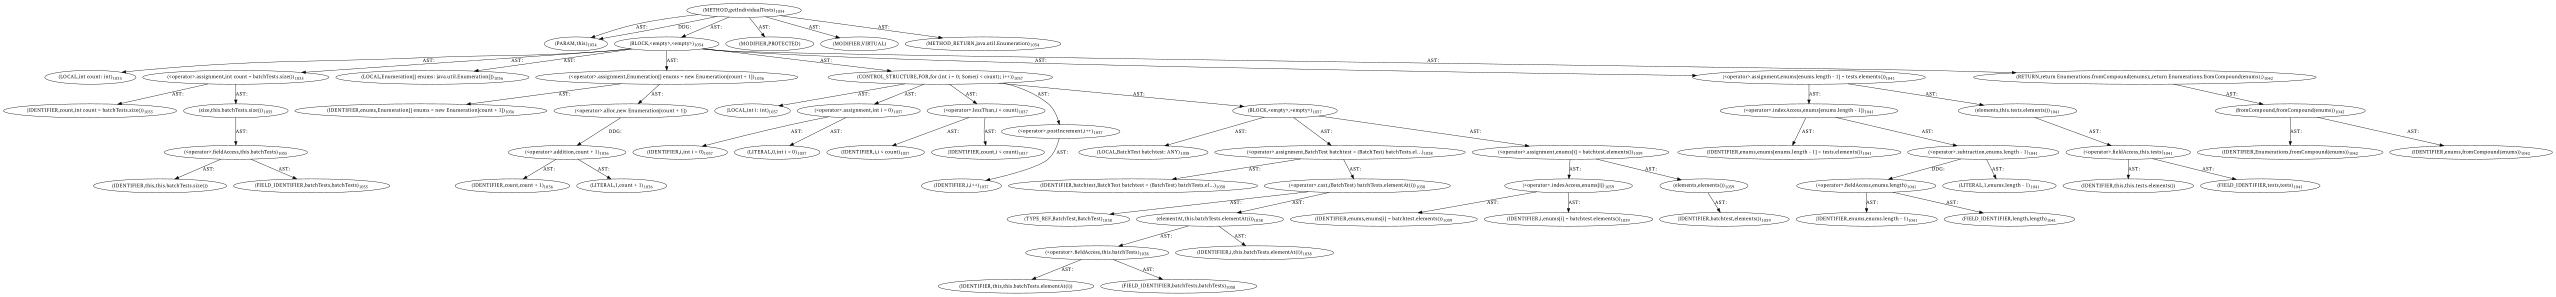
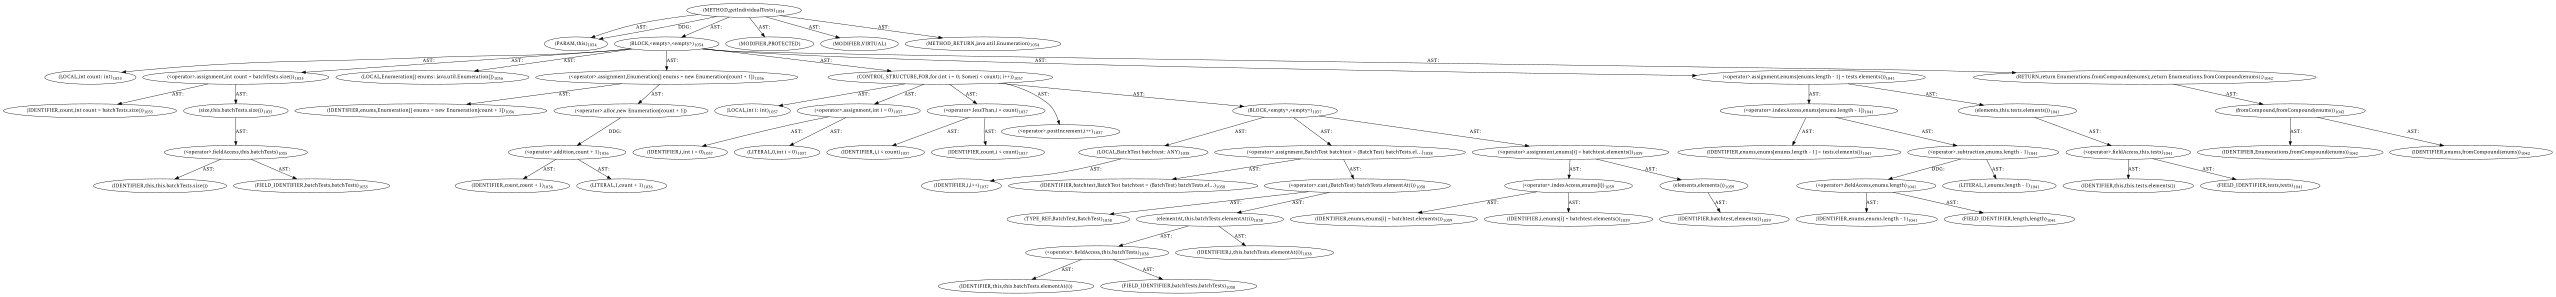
edge "(<operator>.postIncrement,i++)" -> "(IDENTIFIER,i,i++)": now "(LOCAL,BatchTest batchtest: ANY)" -> "(IDENTIFIER,i,i++)"
